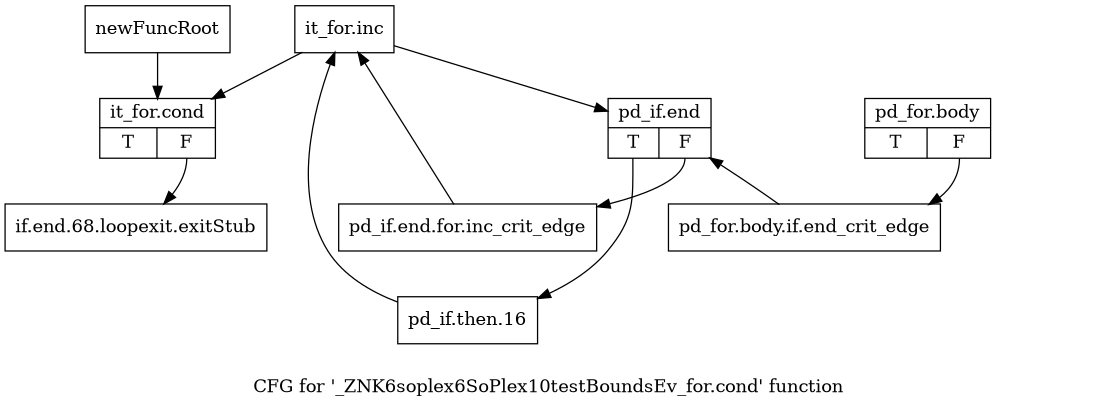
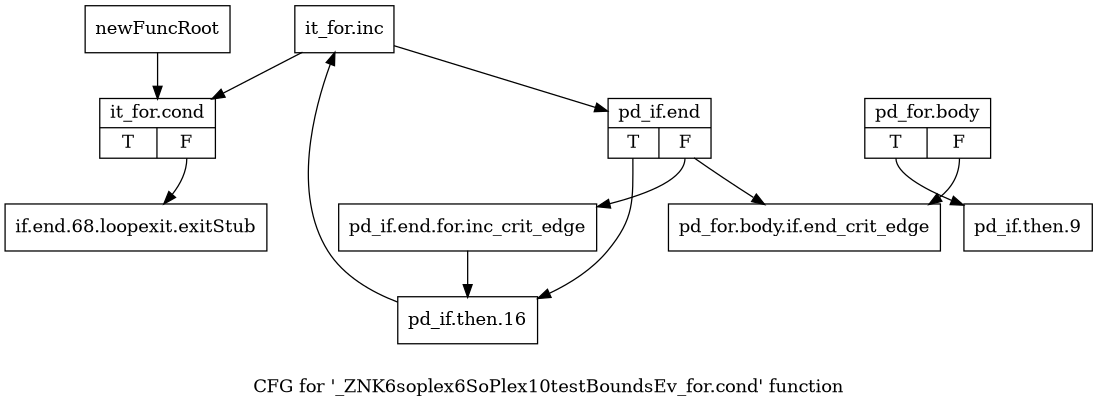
edge "pd_if.end.for.inc_crit_edge" -> "it_for.inc": now "pd_if.end.for.inc_crit_edge" -> "pd_if.then.16"
edge "pd_for.body.if.end_crit_edge" -> "pd_if.end": reversed
node "pd_if.then.9": added
